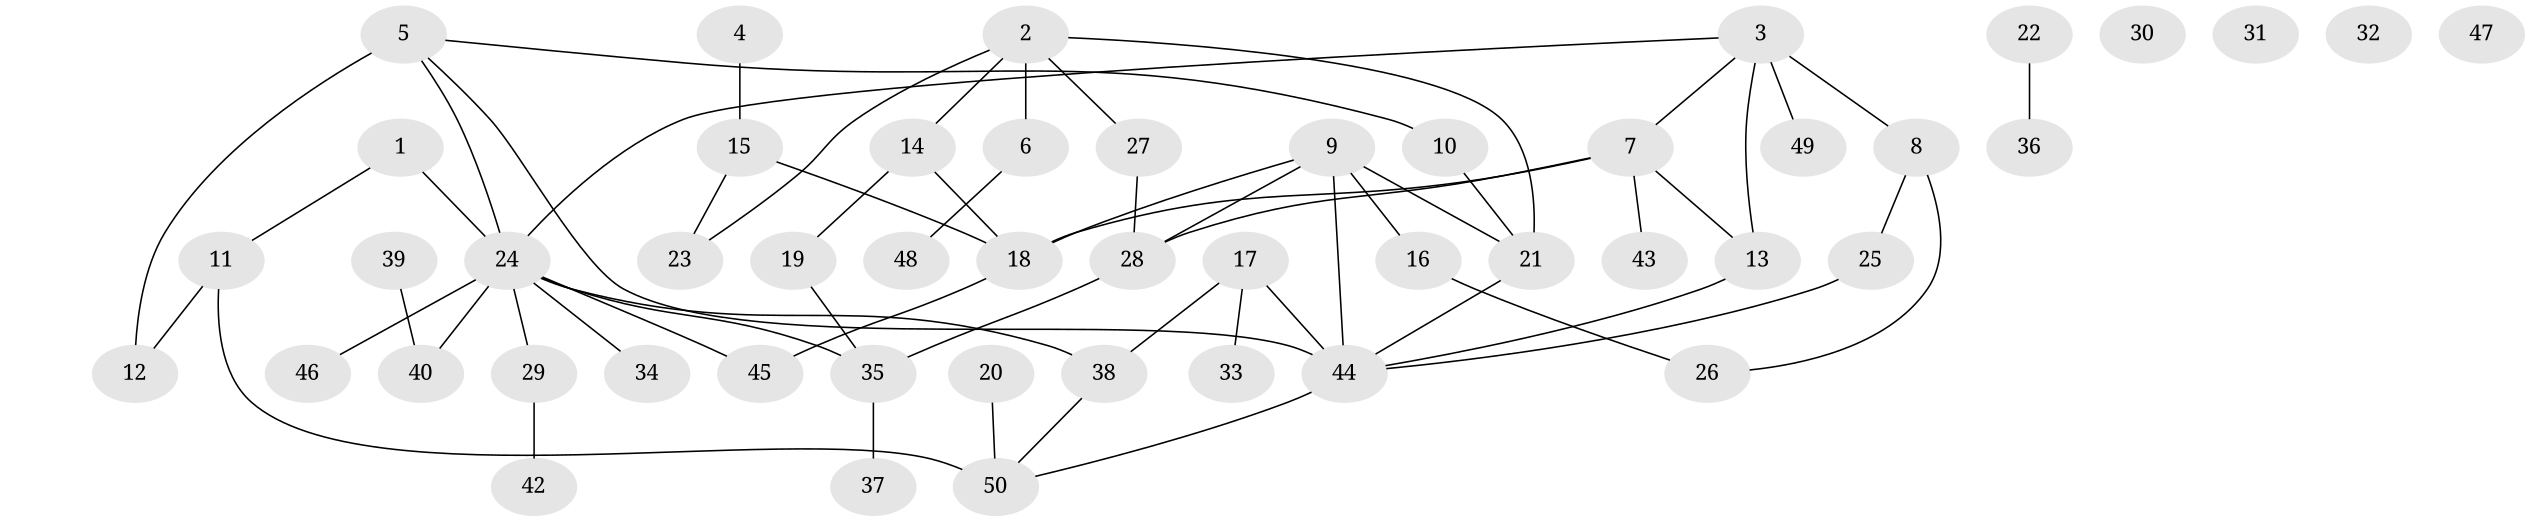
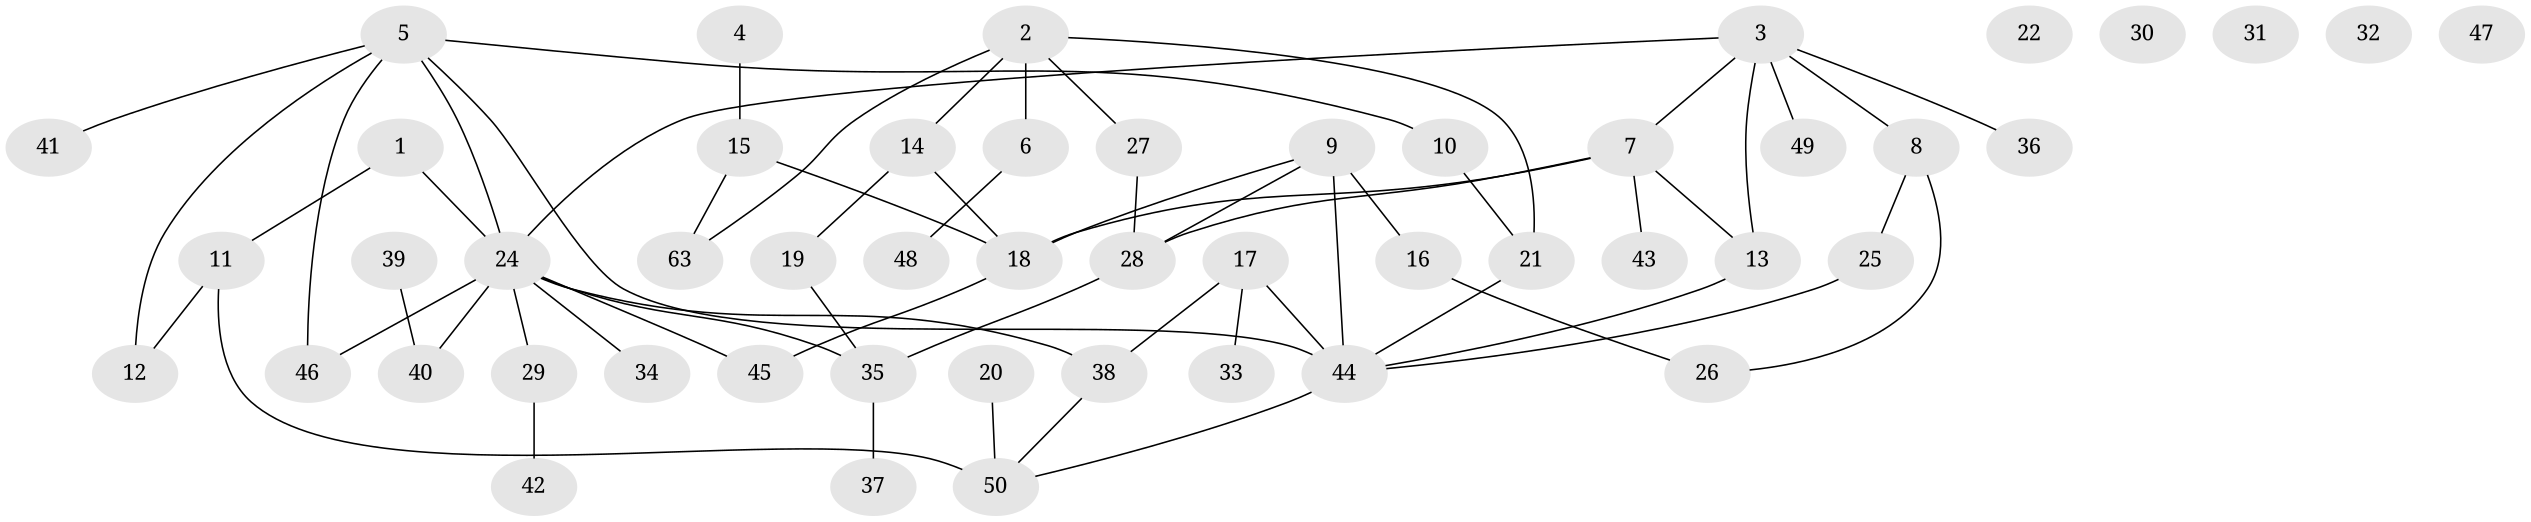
edge "22" -- "36": now "3" -- "36"
node "41": added
edge "5" -- "46": added
edge "9" -- "21": removed
node "23": label "23" -> "63"
